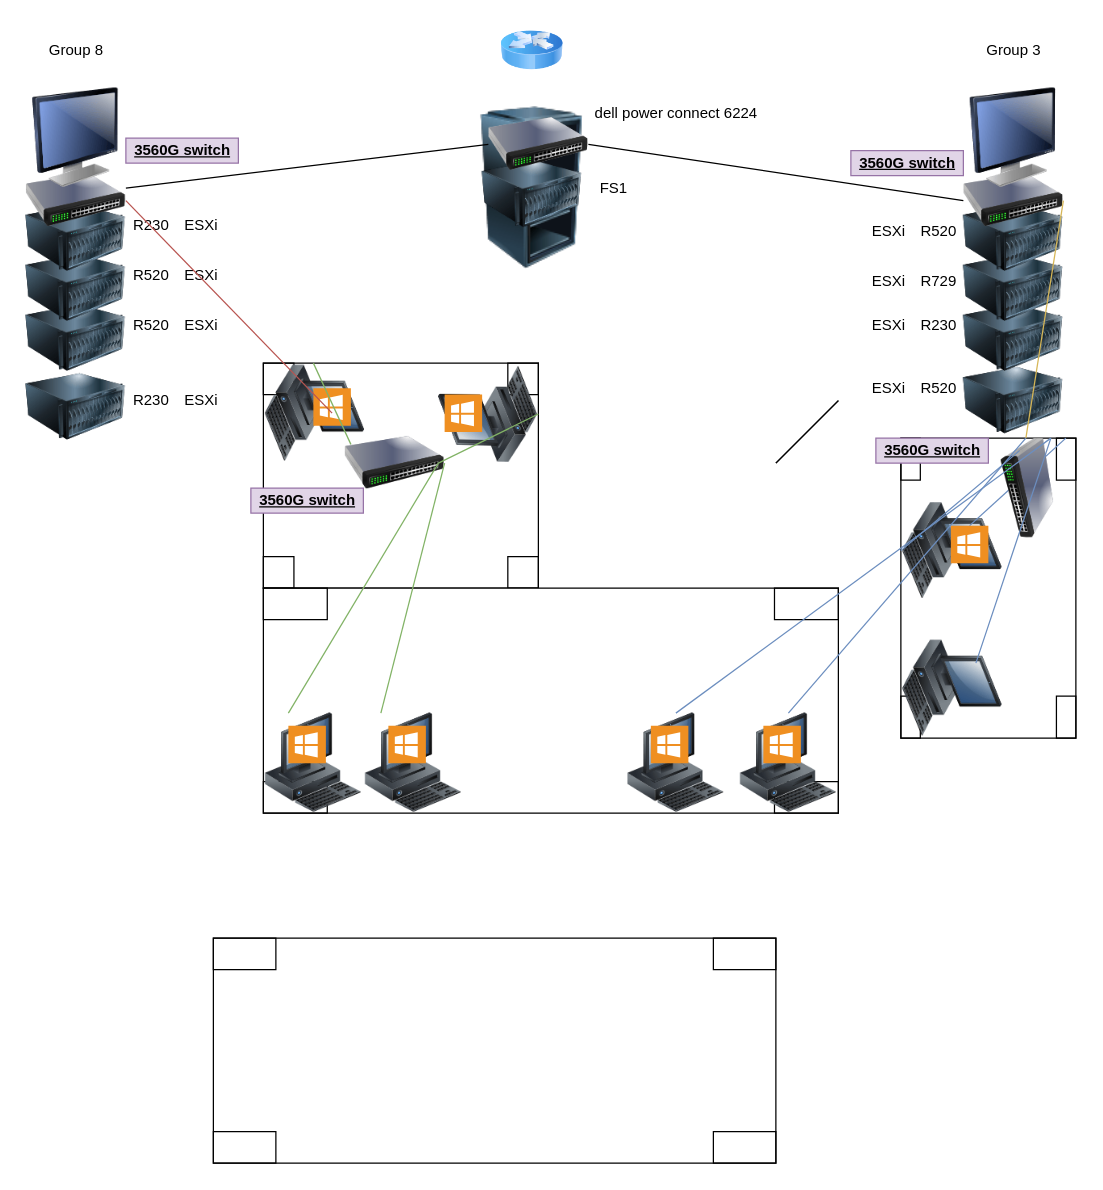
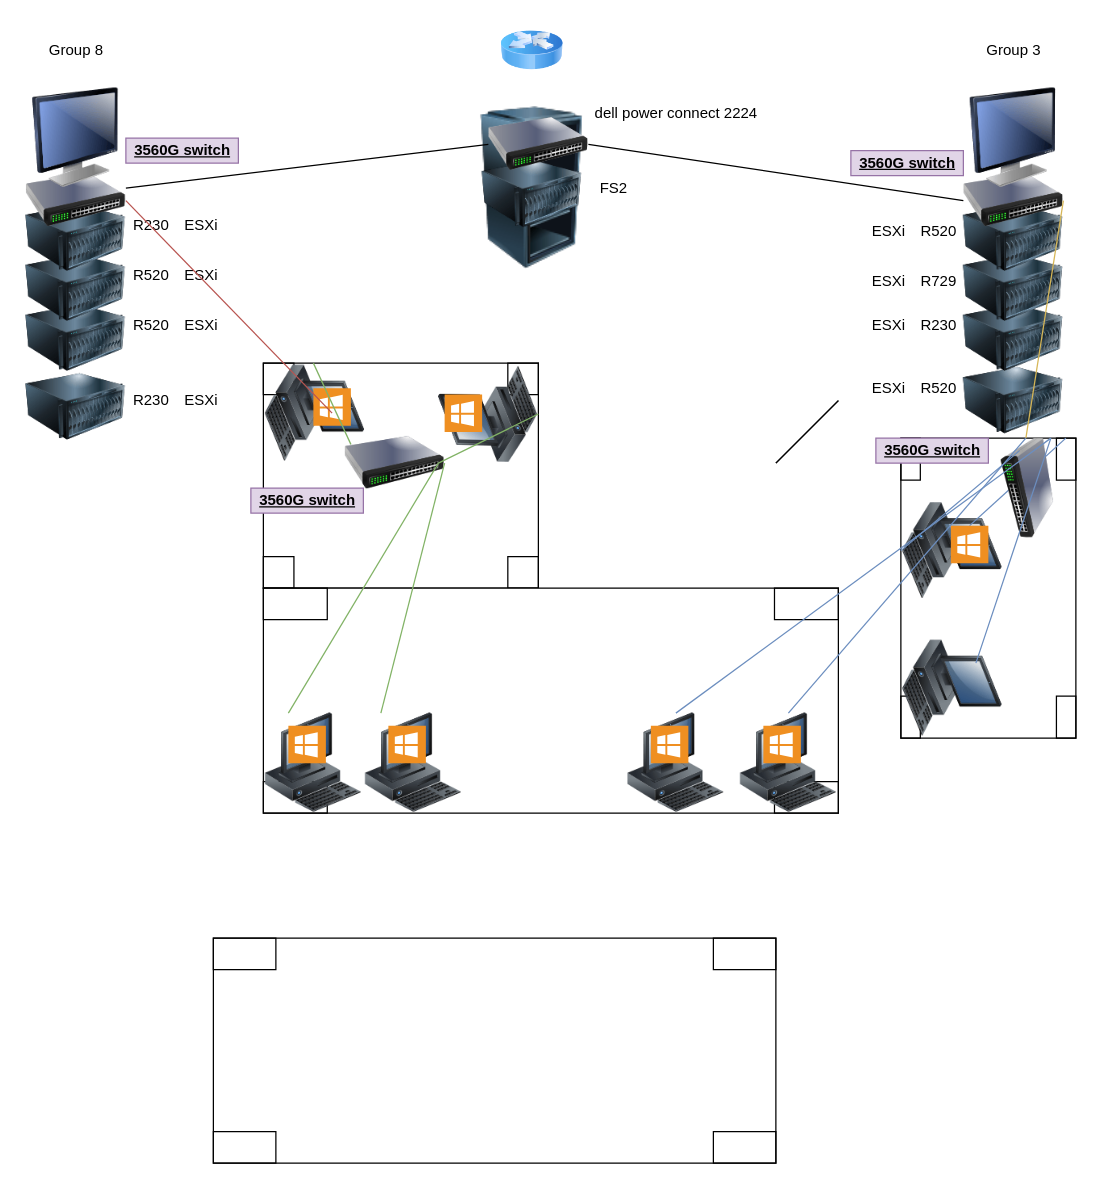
node "dell power connect 6224": label "dell power connect 6224" -> "dell power connect 2224"
node "FS1": label "FS1" -> "FS2"
